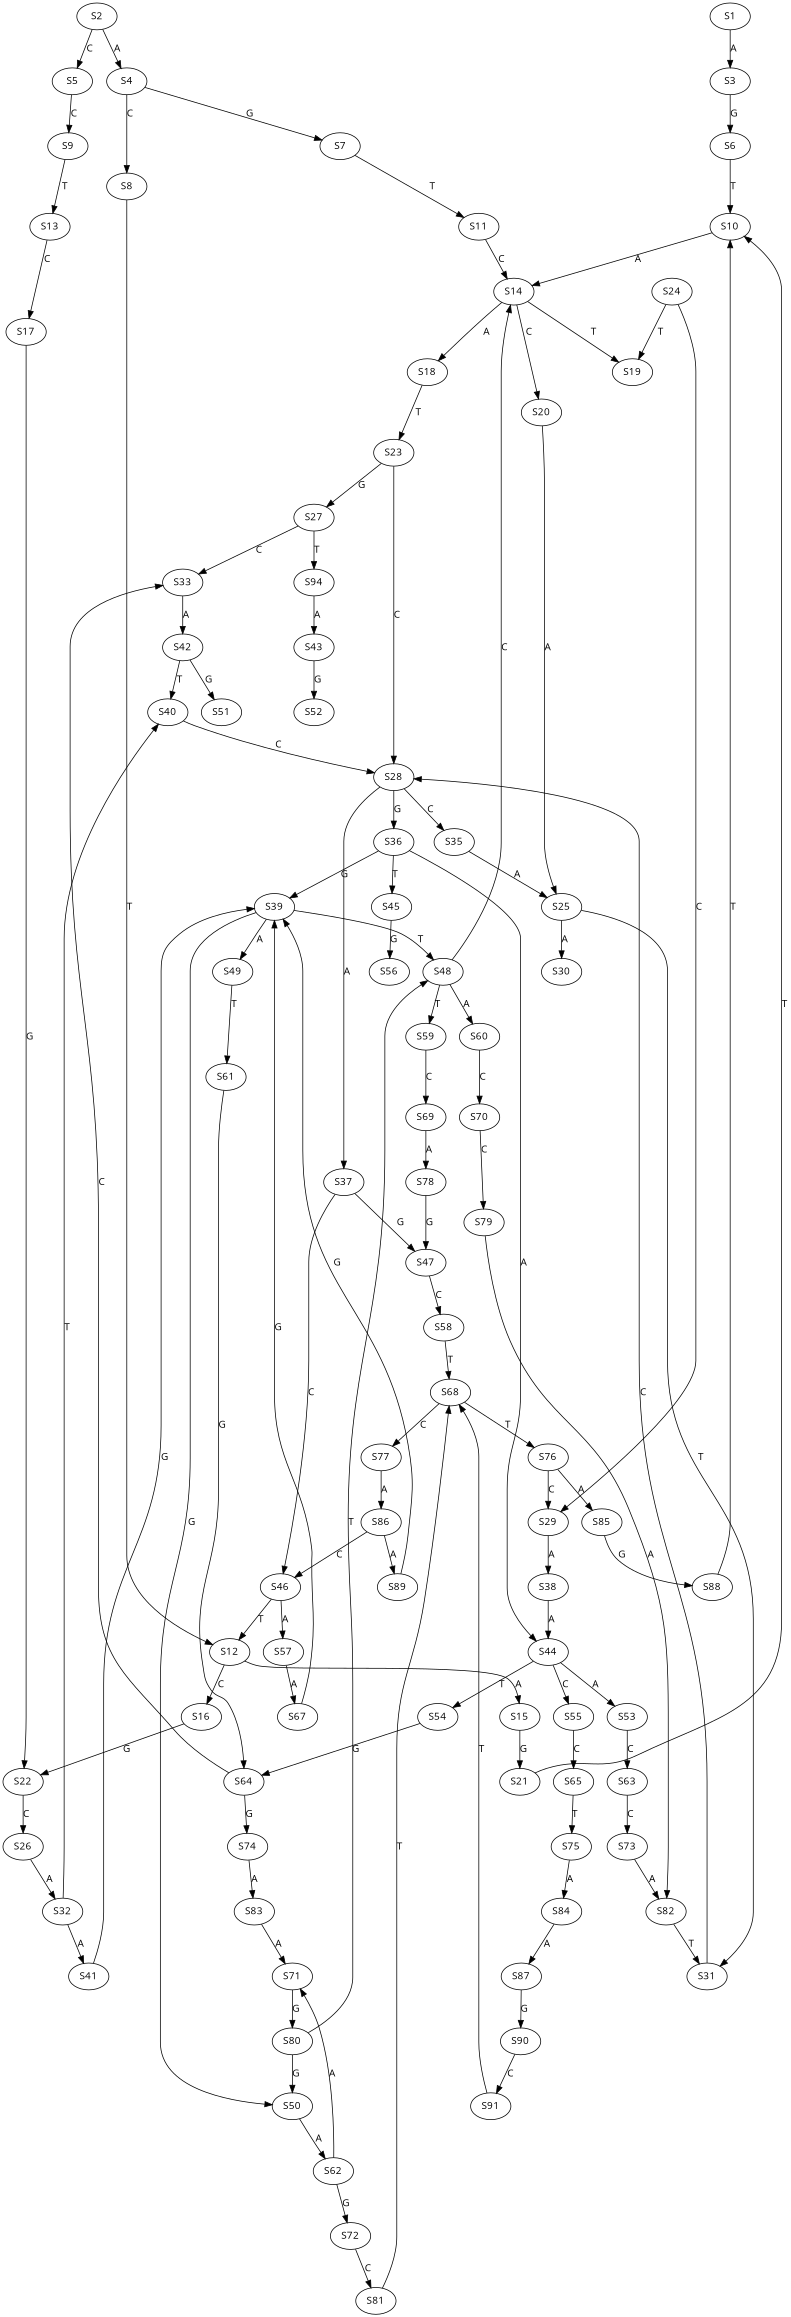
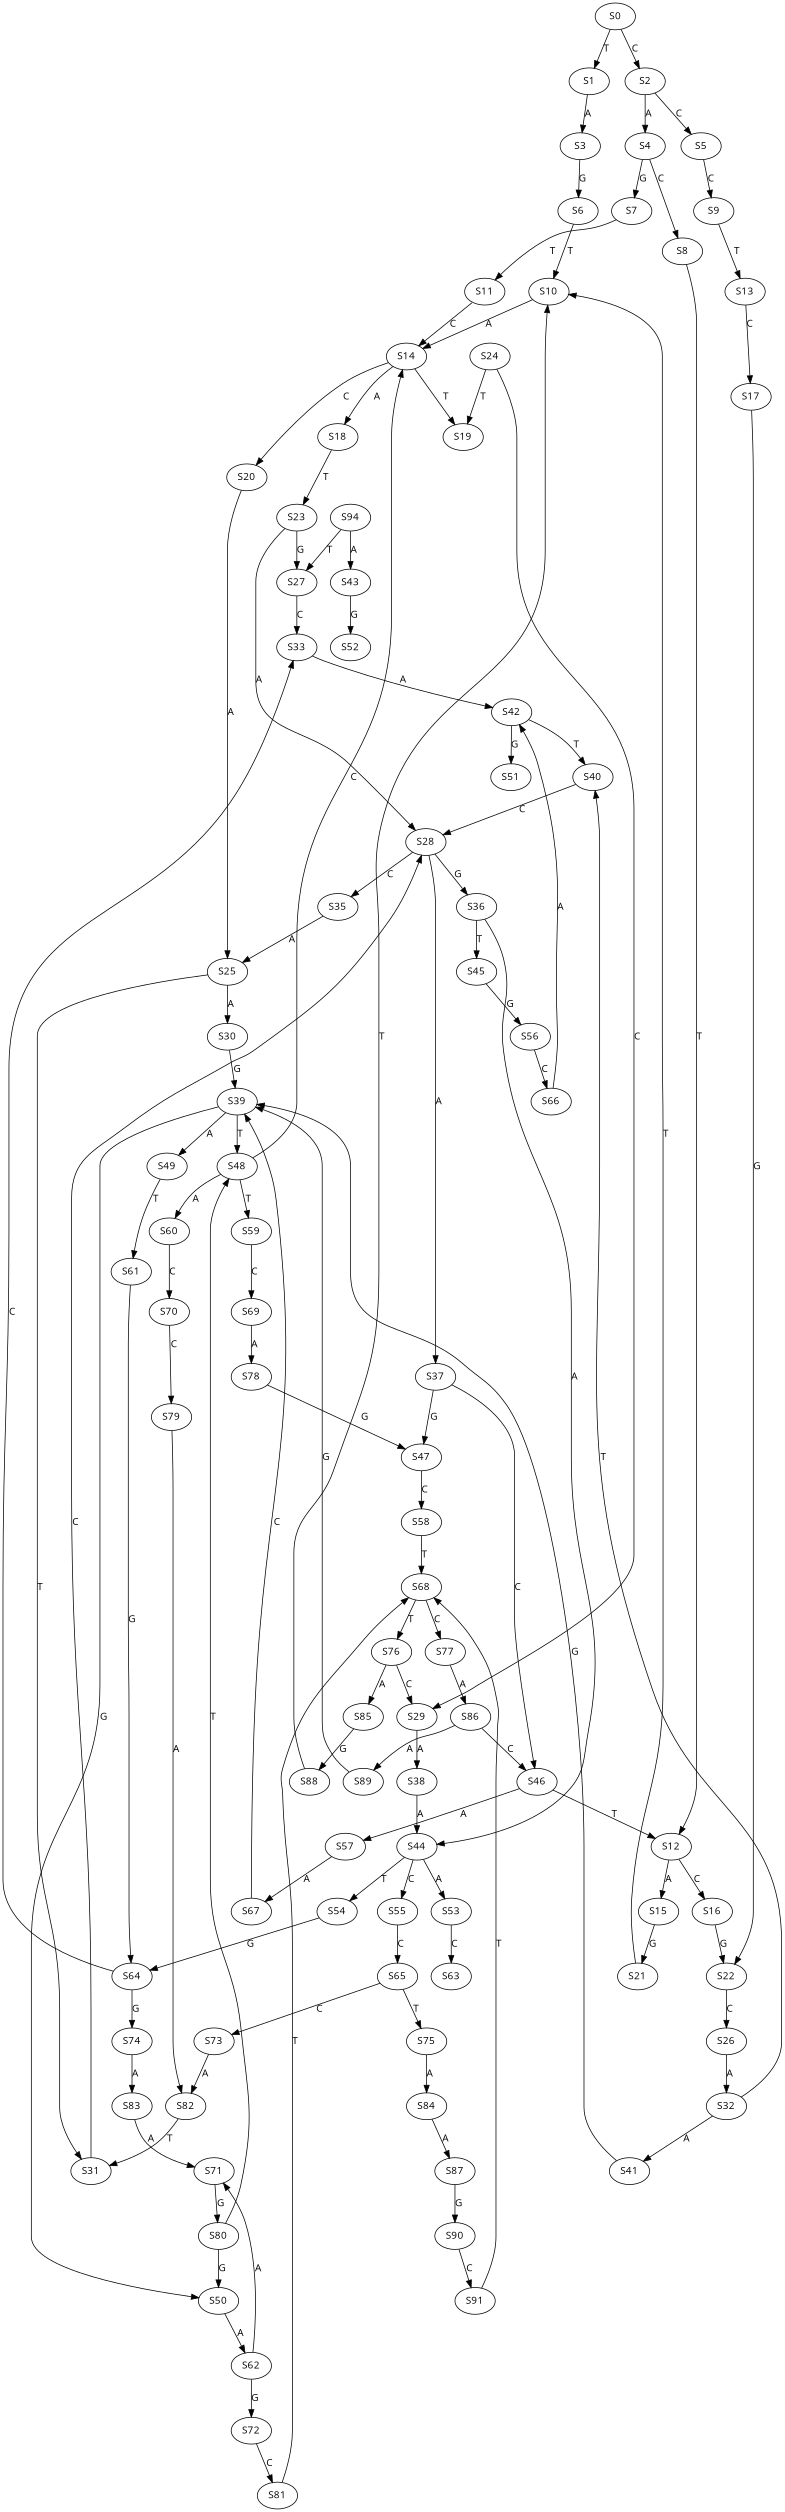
node "S0": added
edge "S27" -> "S94": reversed
edge "S23" -> "S28": label "C" -> "A"
edge "S36" -> "S39": now "S30" -> "S39"
node "S66": added
edge "S67" -> "S39": label "G" -> "C"
edge "S63" -> "S73": now "S65" -> "S73"
